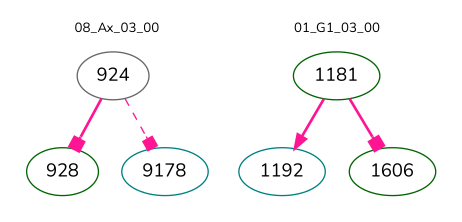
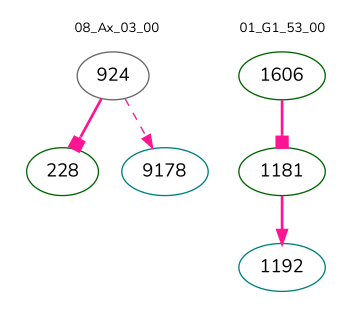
cluster "01_G1_03_00": label "01_G1_03_00" -> "01_G1_53_00"
edge "924" -> "9178": arrowhead box -> normal
edge "1181" -> "1606": reversed
node "928": label "928" -> "228"
